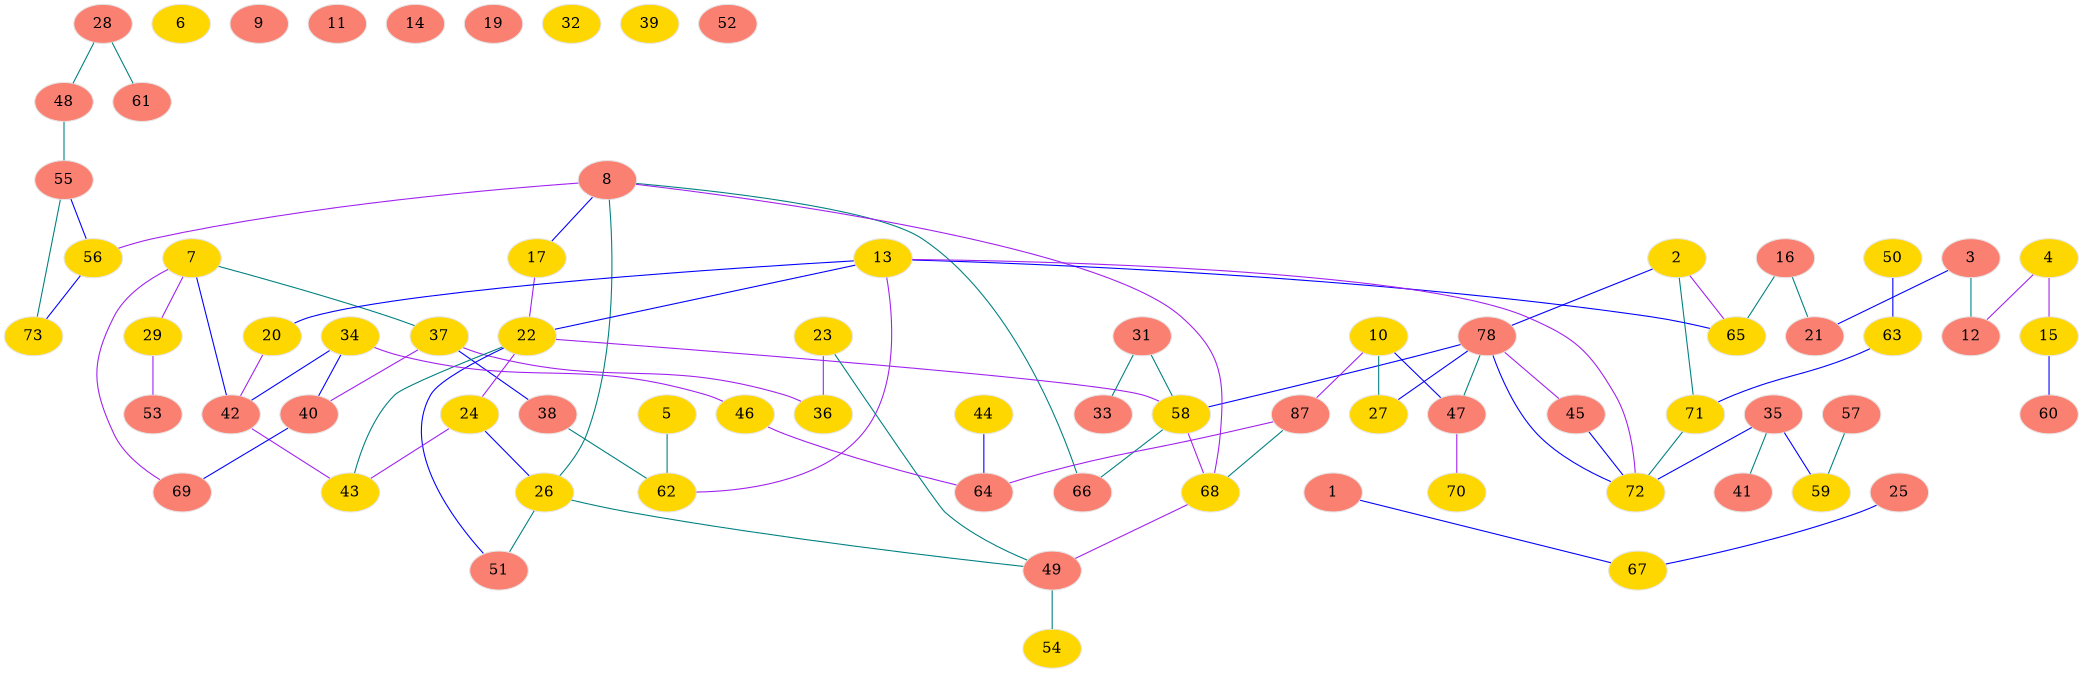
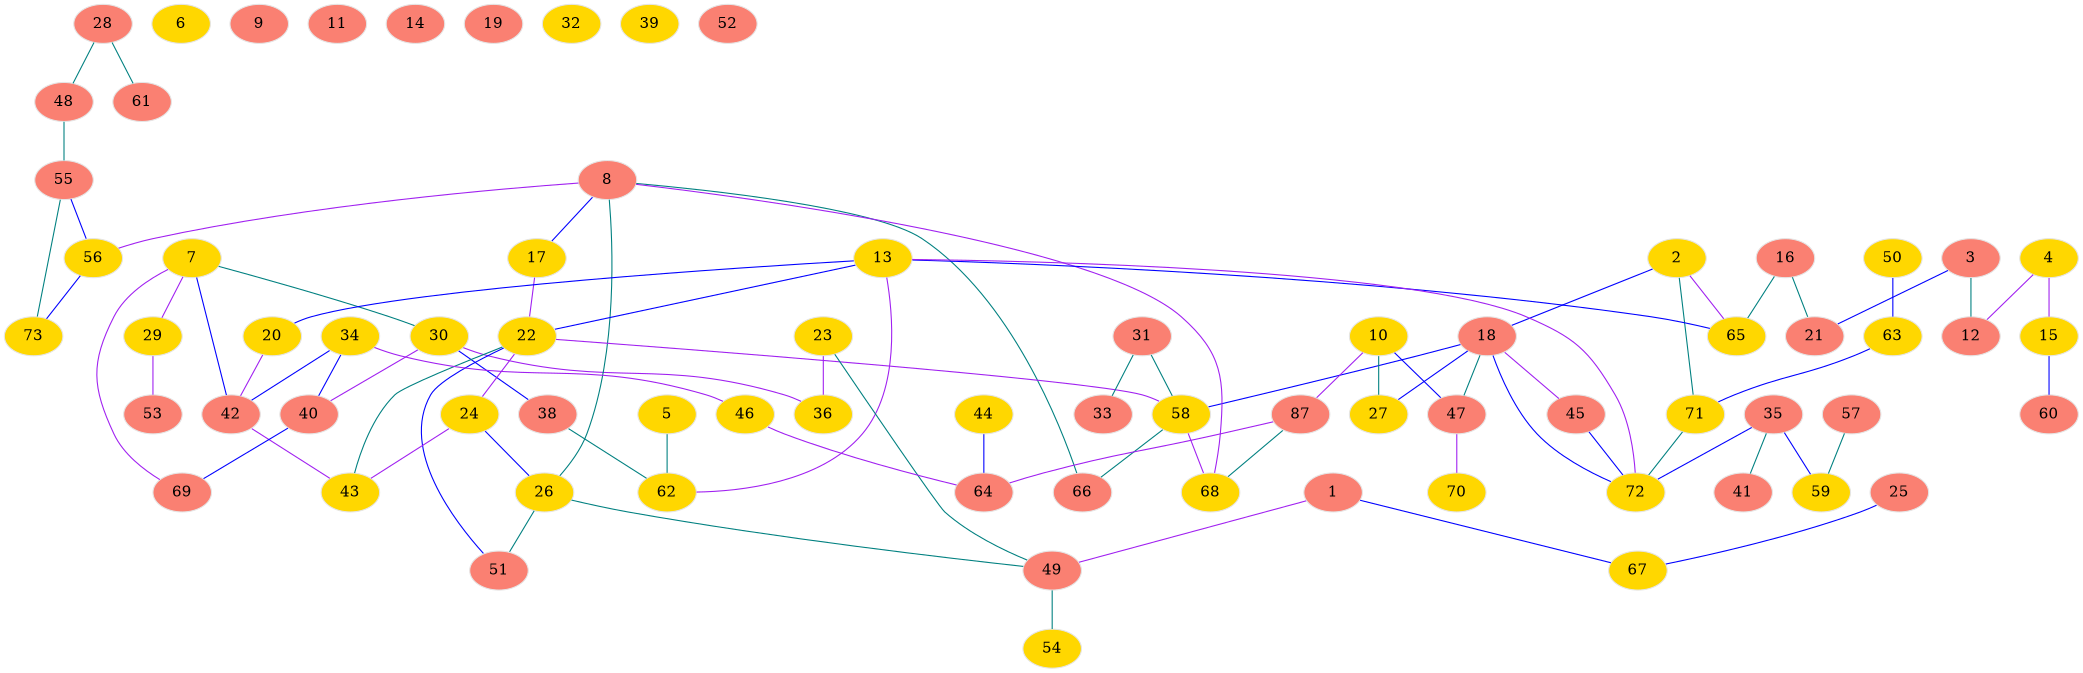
node "37": label "37" -> "30"
node "78": label "78" -> "18"
edge "68" -- "49": now "1" -- "49"
